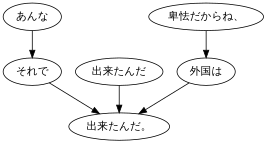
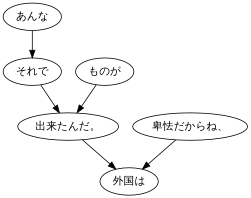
node "出来たんだ": label "出来たんだ" -> "ものが"
edge "外国は" -> "出来たんだ。": reversed
